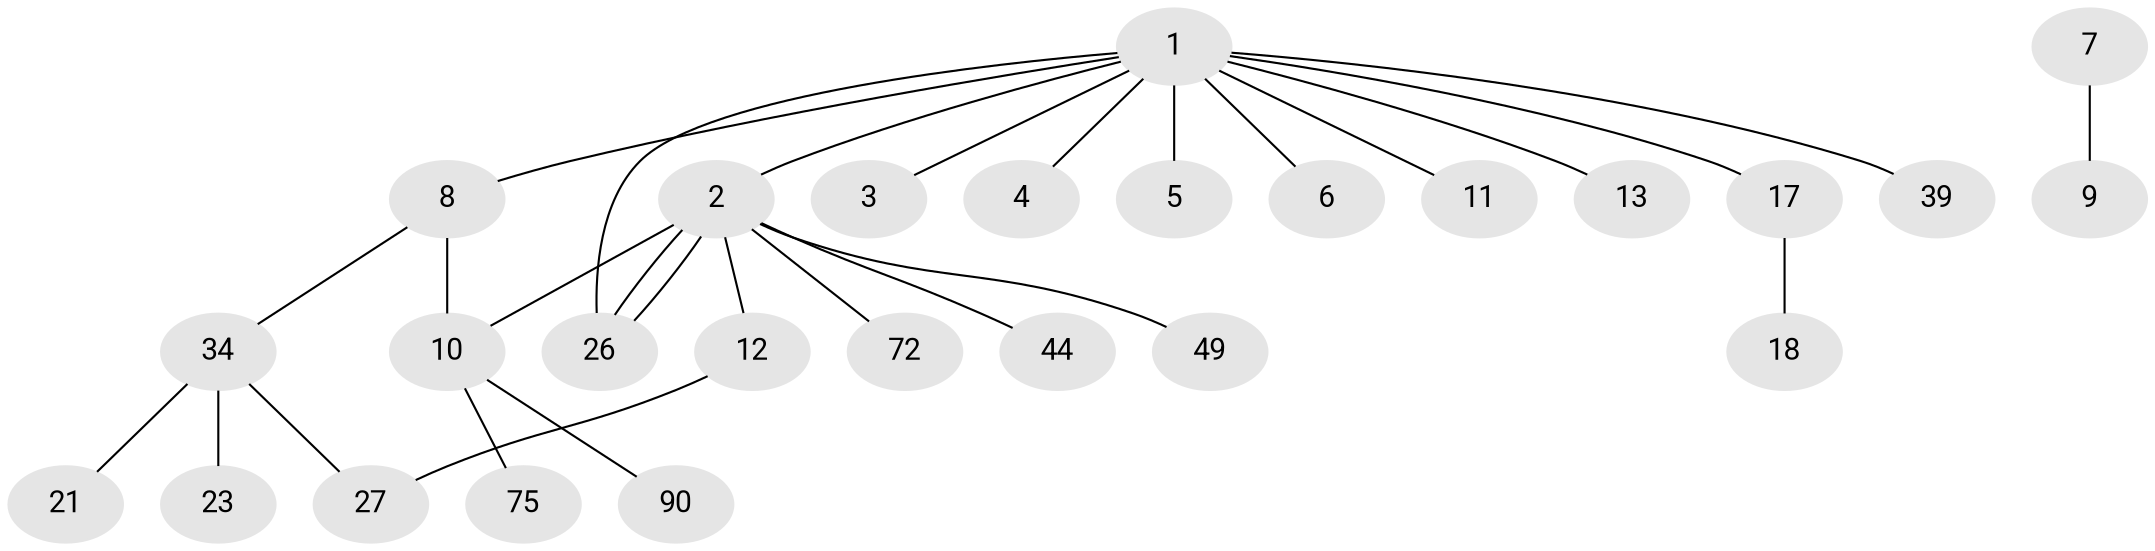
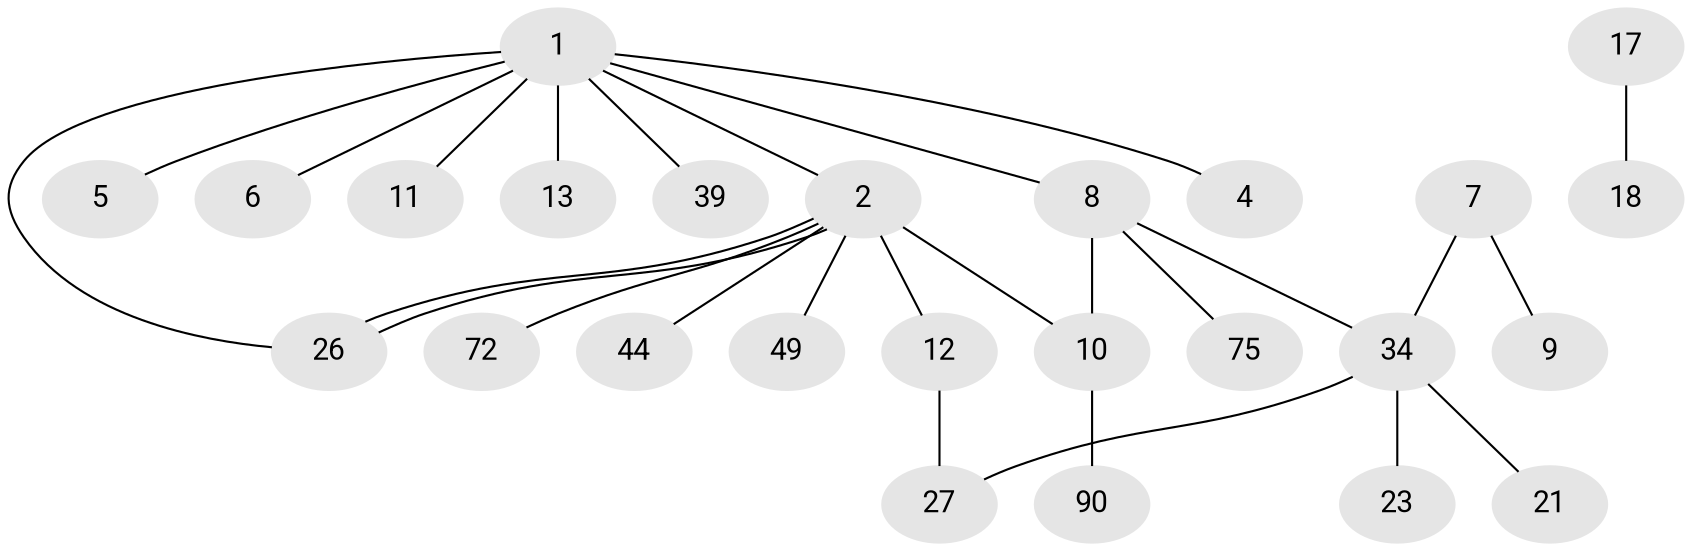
edge "1" -- "17": removed
node "3": removed
edge "7" -- "34": added
edge "10" -- "75": now "8" -- "75"
